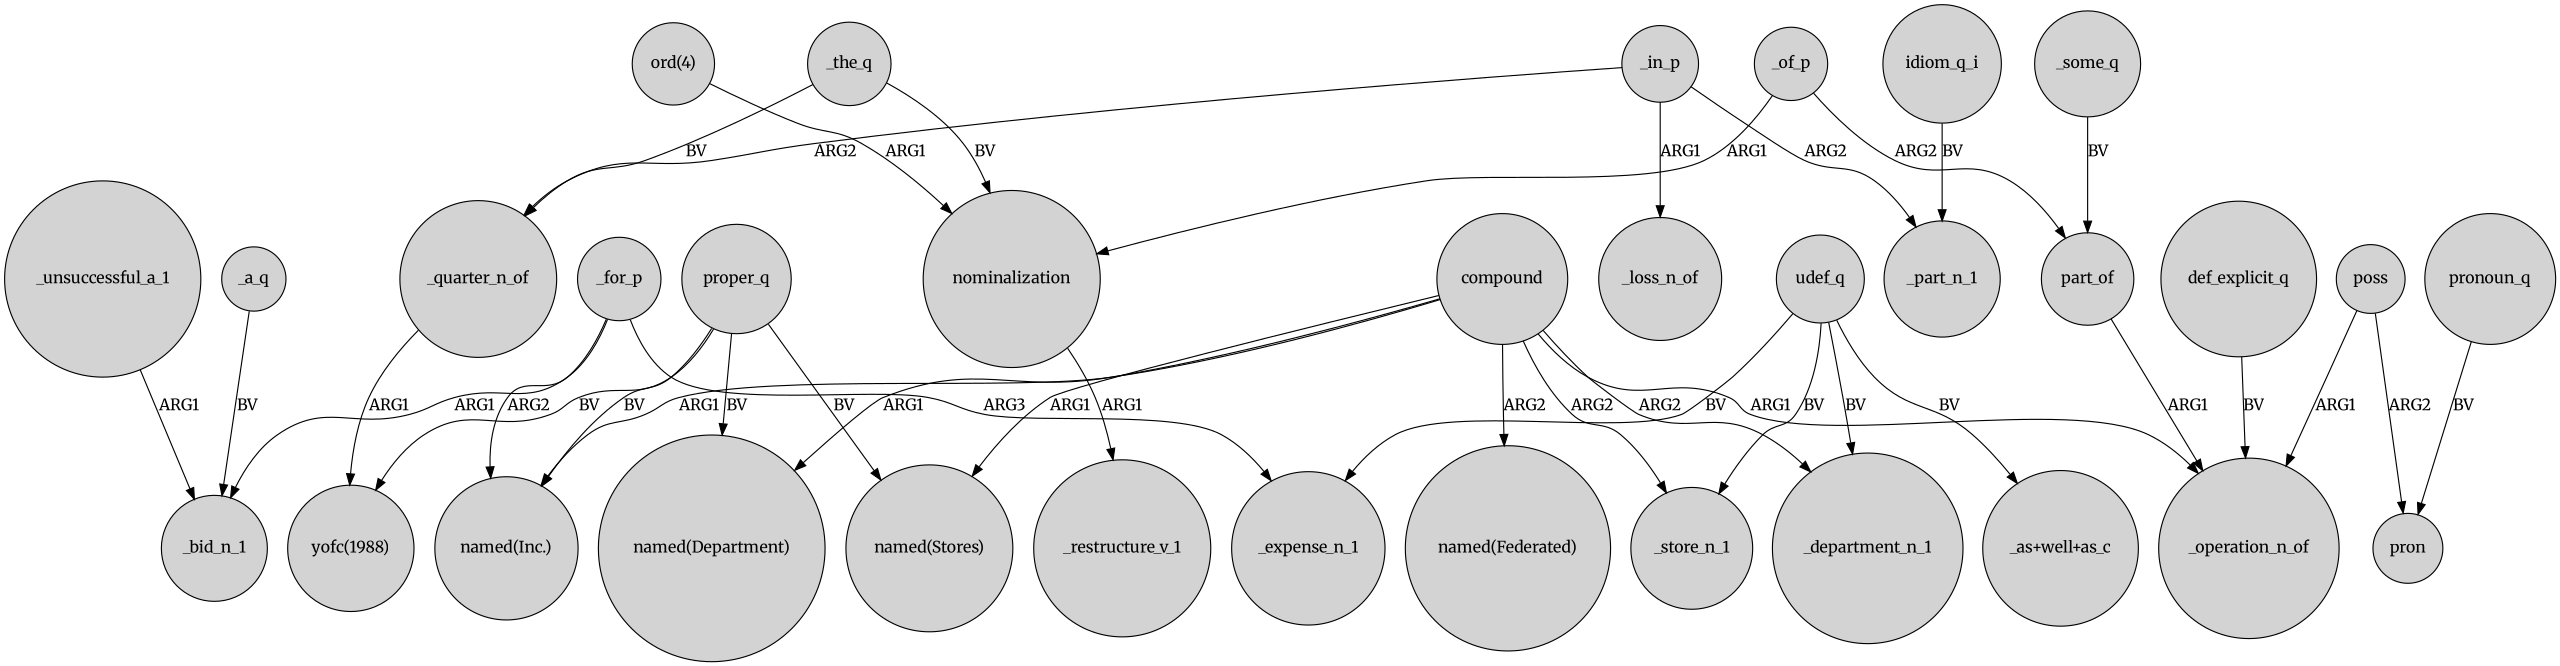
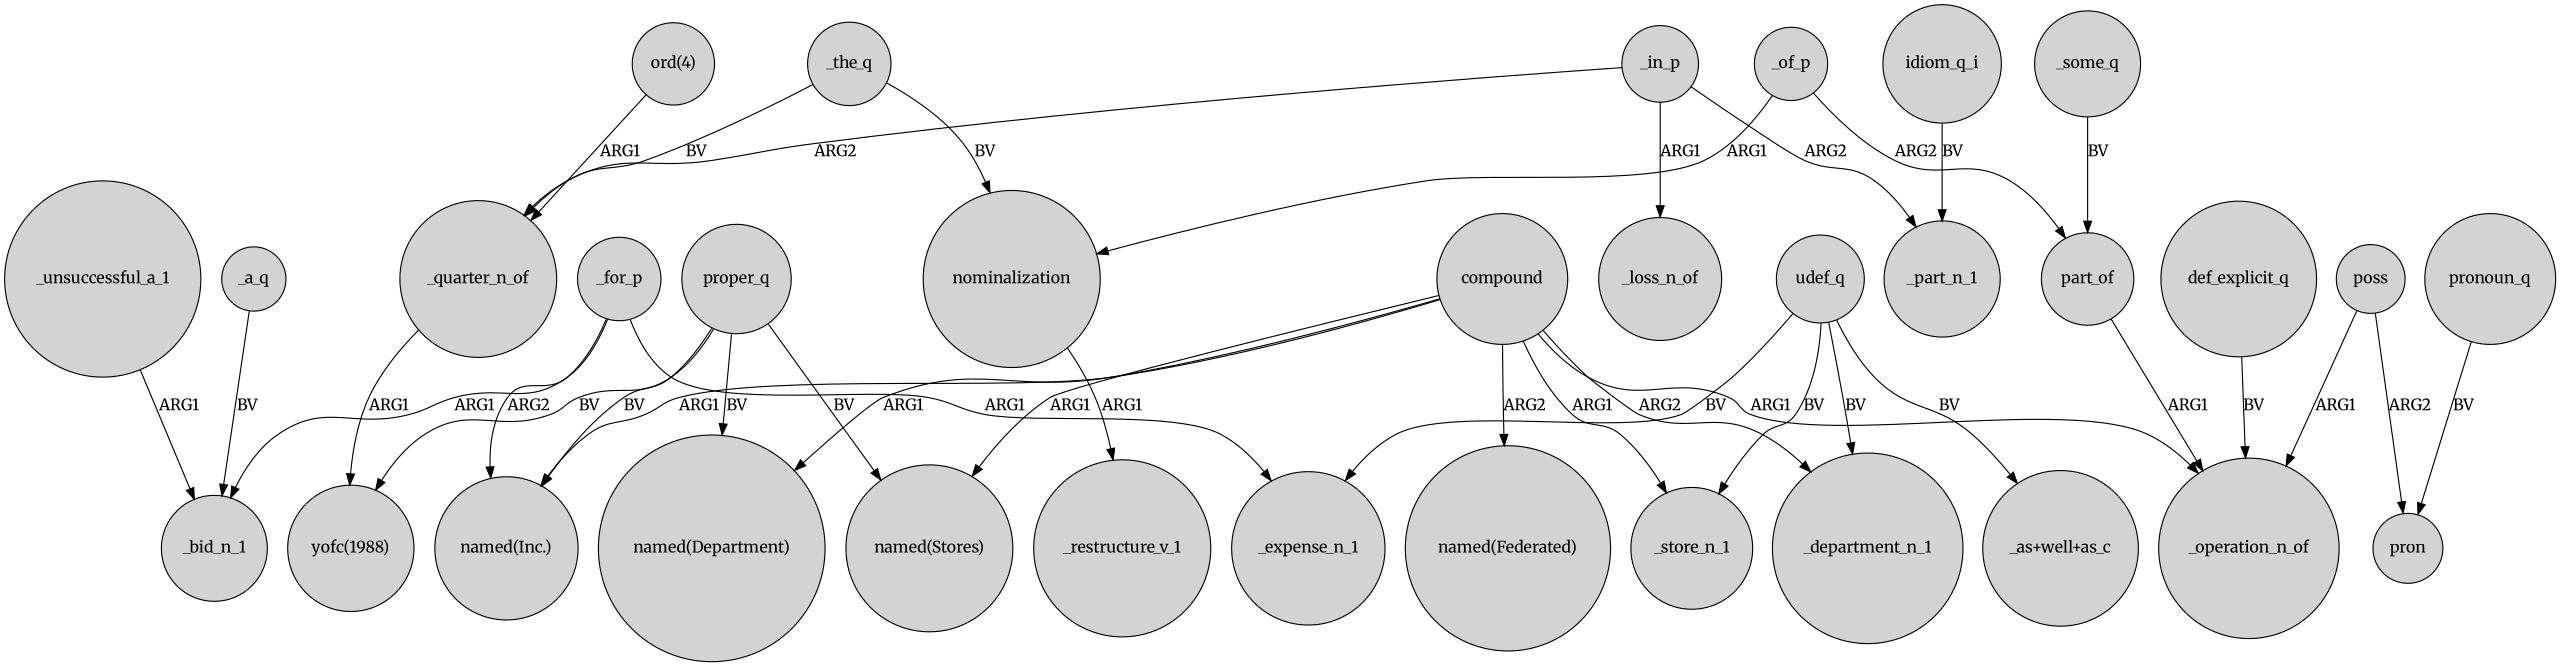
edge "ord(4)" -> "nominalization": now "ord(4)" -> "_quarter_n_of"
edge "_for_p" -> "_expense_n_1": label "ARG3" -> "ARG1"
edge "compound" -> "_store_n_1": label "ARG2" -> "ARG1"
